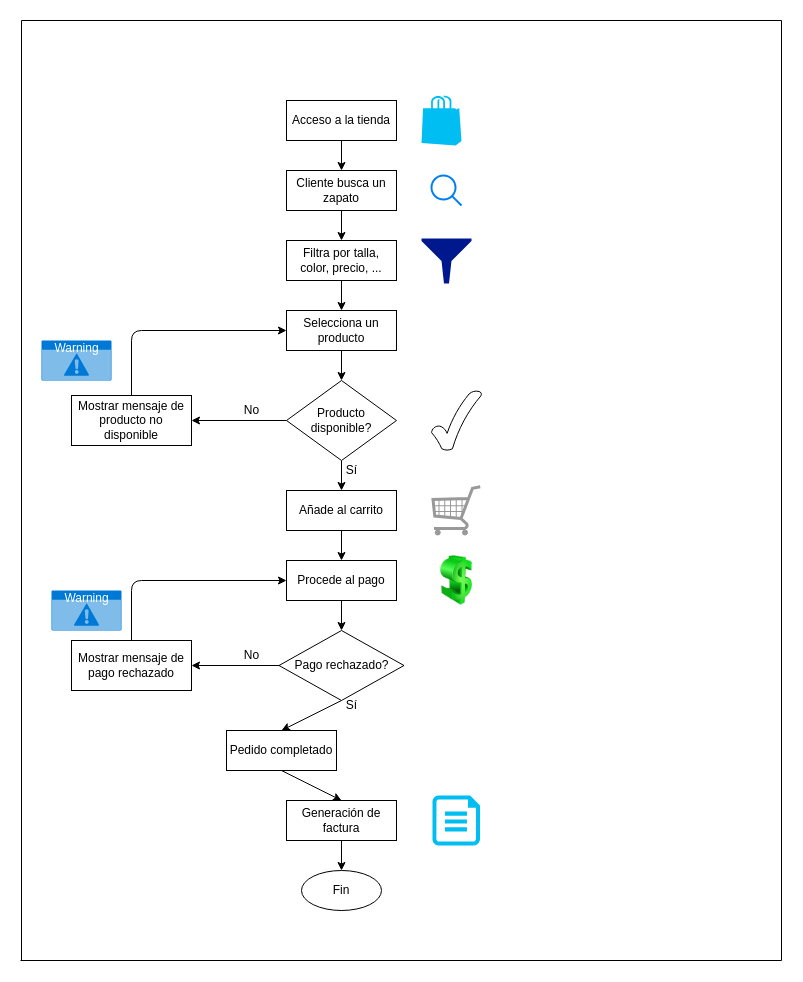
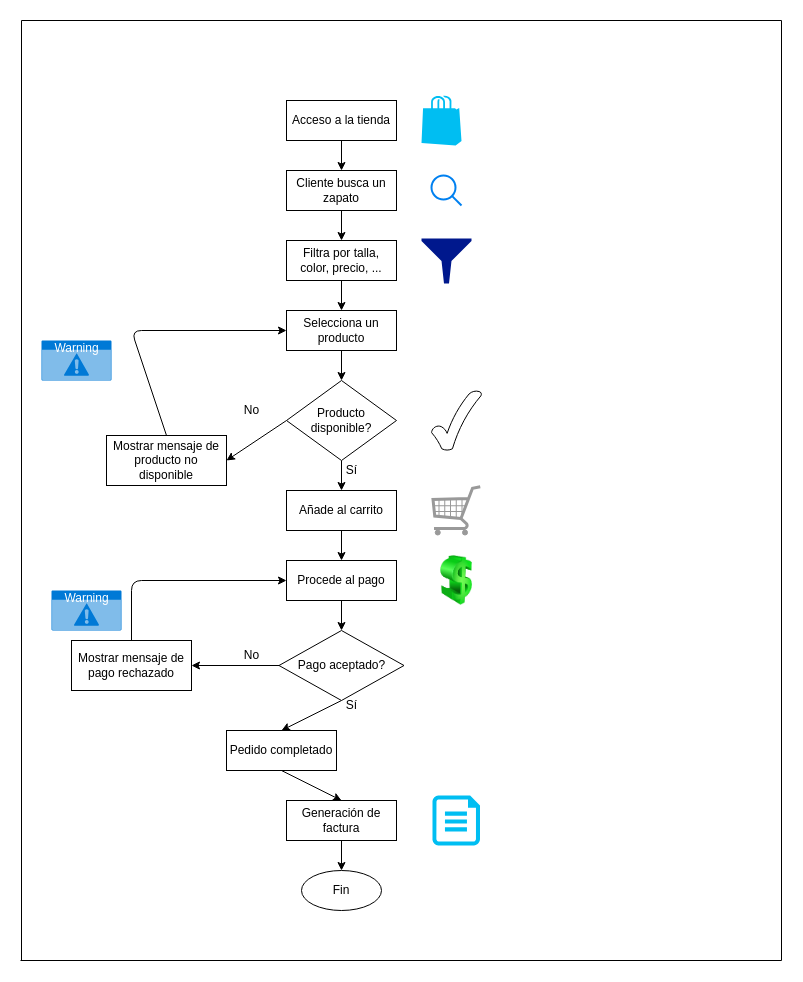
node "Mostrar mensaje de producto no disponible": moved (132, 421) -> (167, 461)
node "Pago rechazado?": label "Pago rechazado?" -> "Pago aceptado?"
